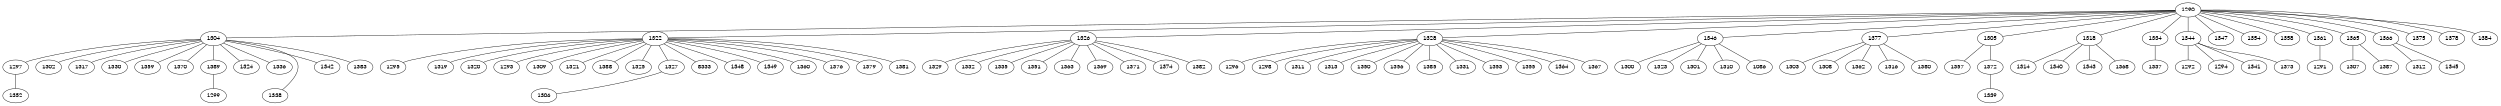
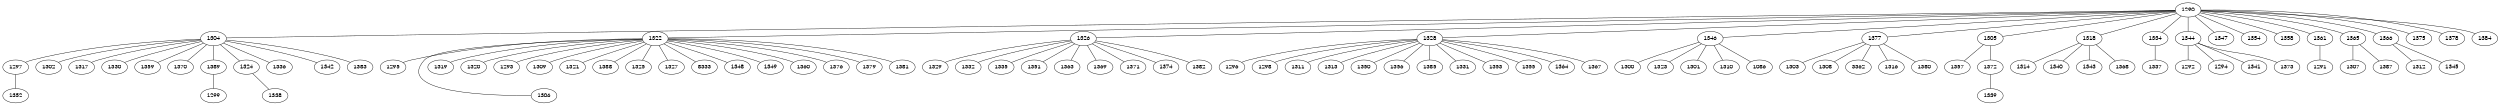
edge "1304" -- "1338": now "1324" -- "1338"
node "1362": label "1362" -> "3362"
edge "1327" -- "1306": now "1322" -- "1306"
